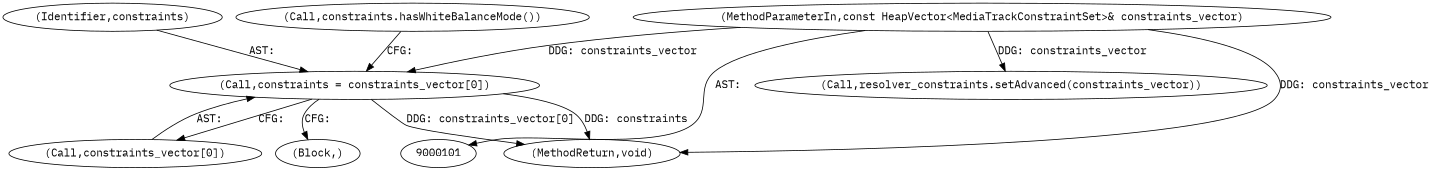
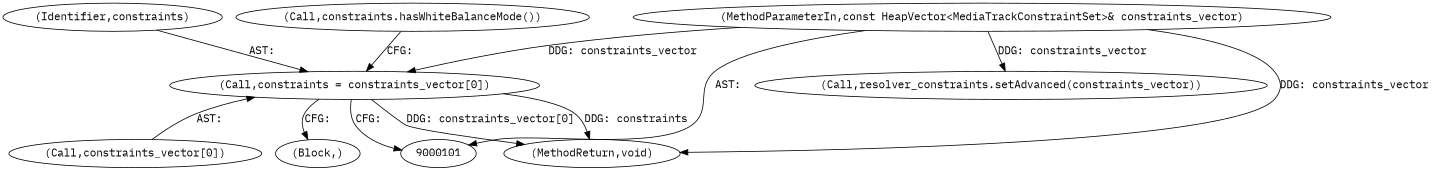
edge "(Call,constraints = constraints_vector[0])" -> "(Call,constraints_vector[0])": now "(Call,constraints = constraints_vector[0])" -> "9000101"
